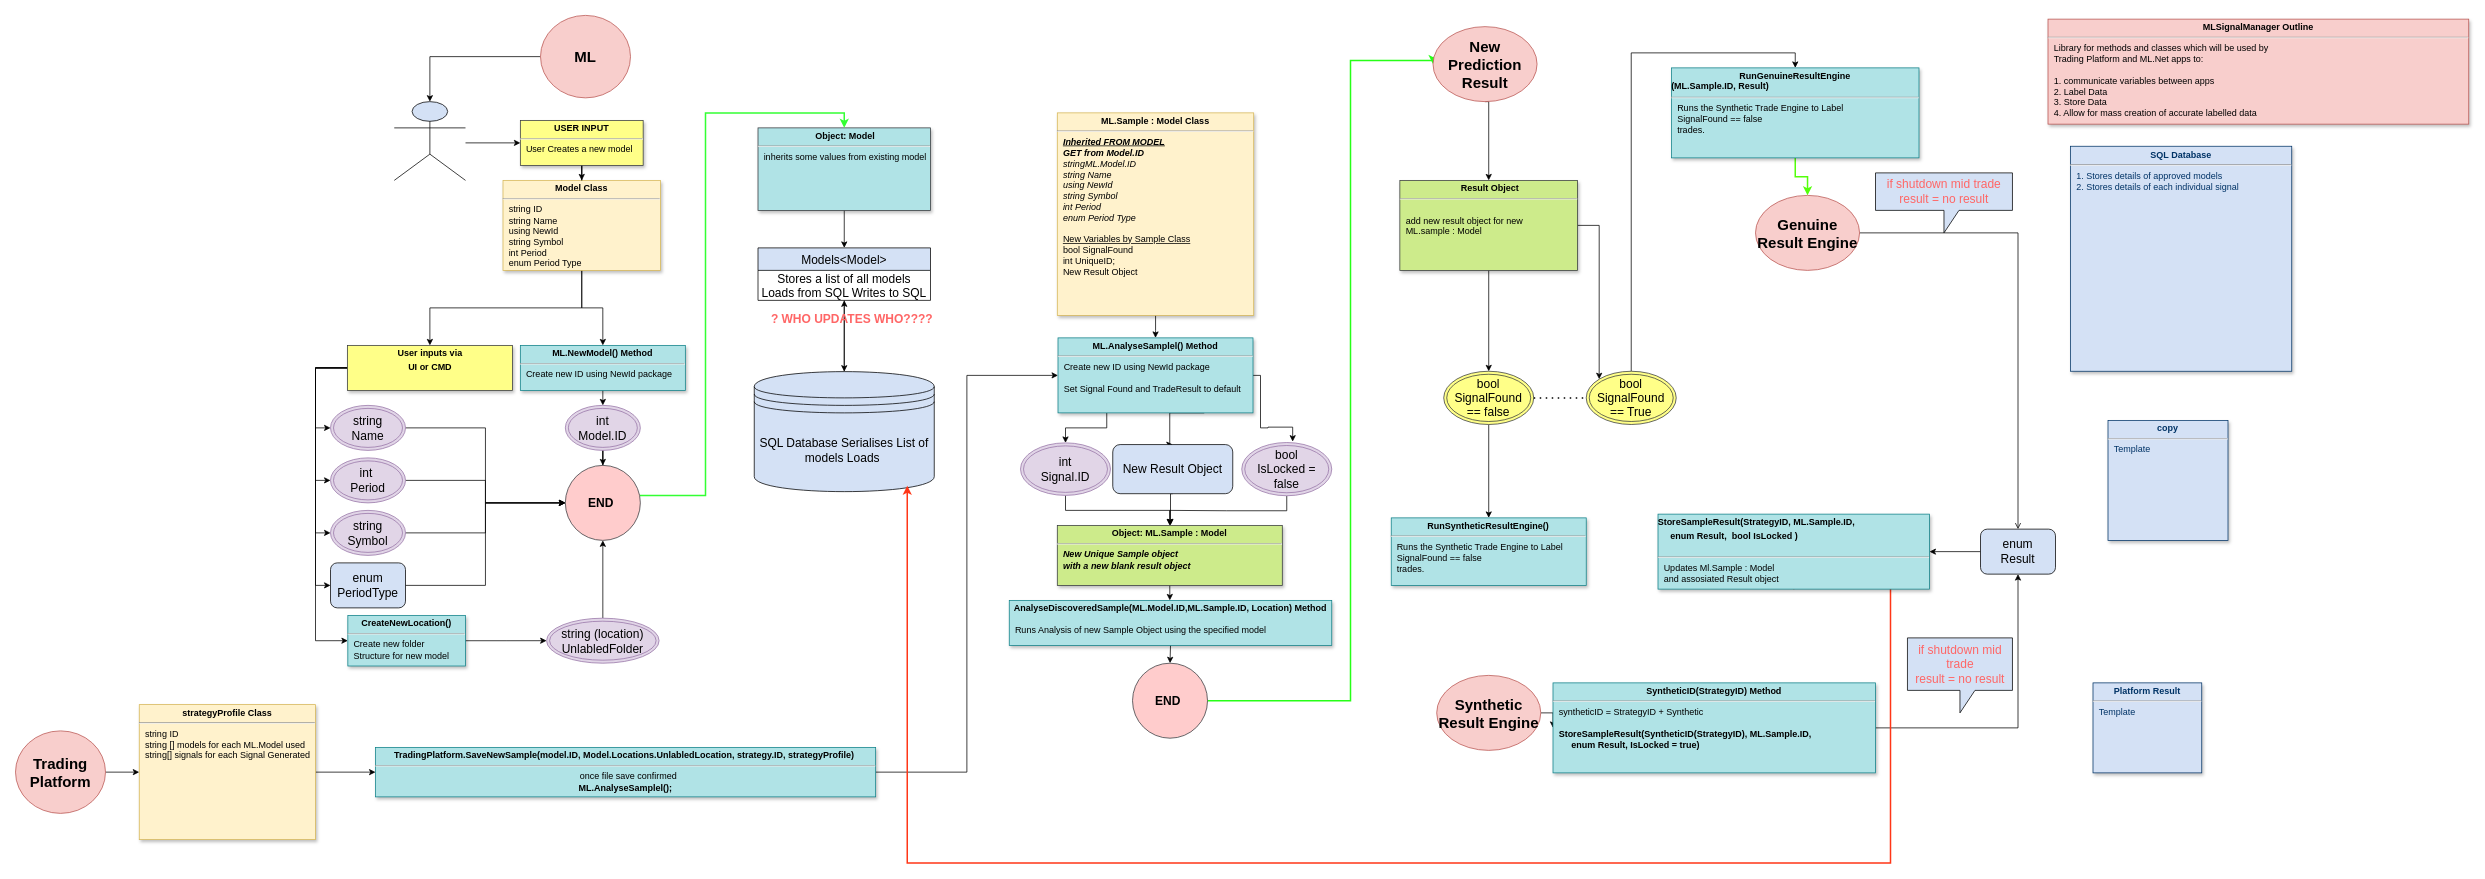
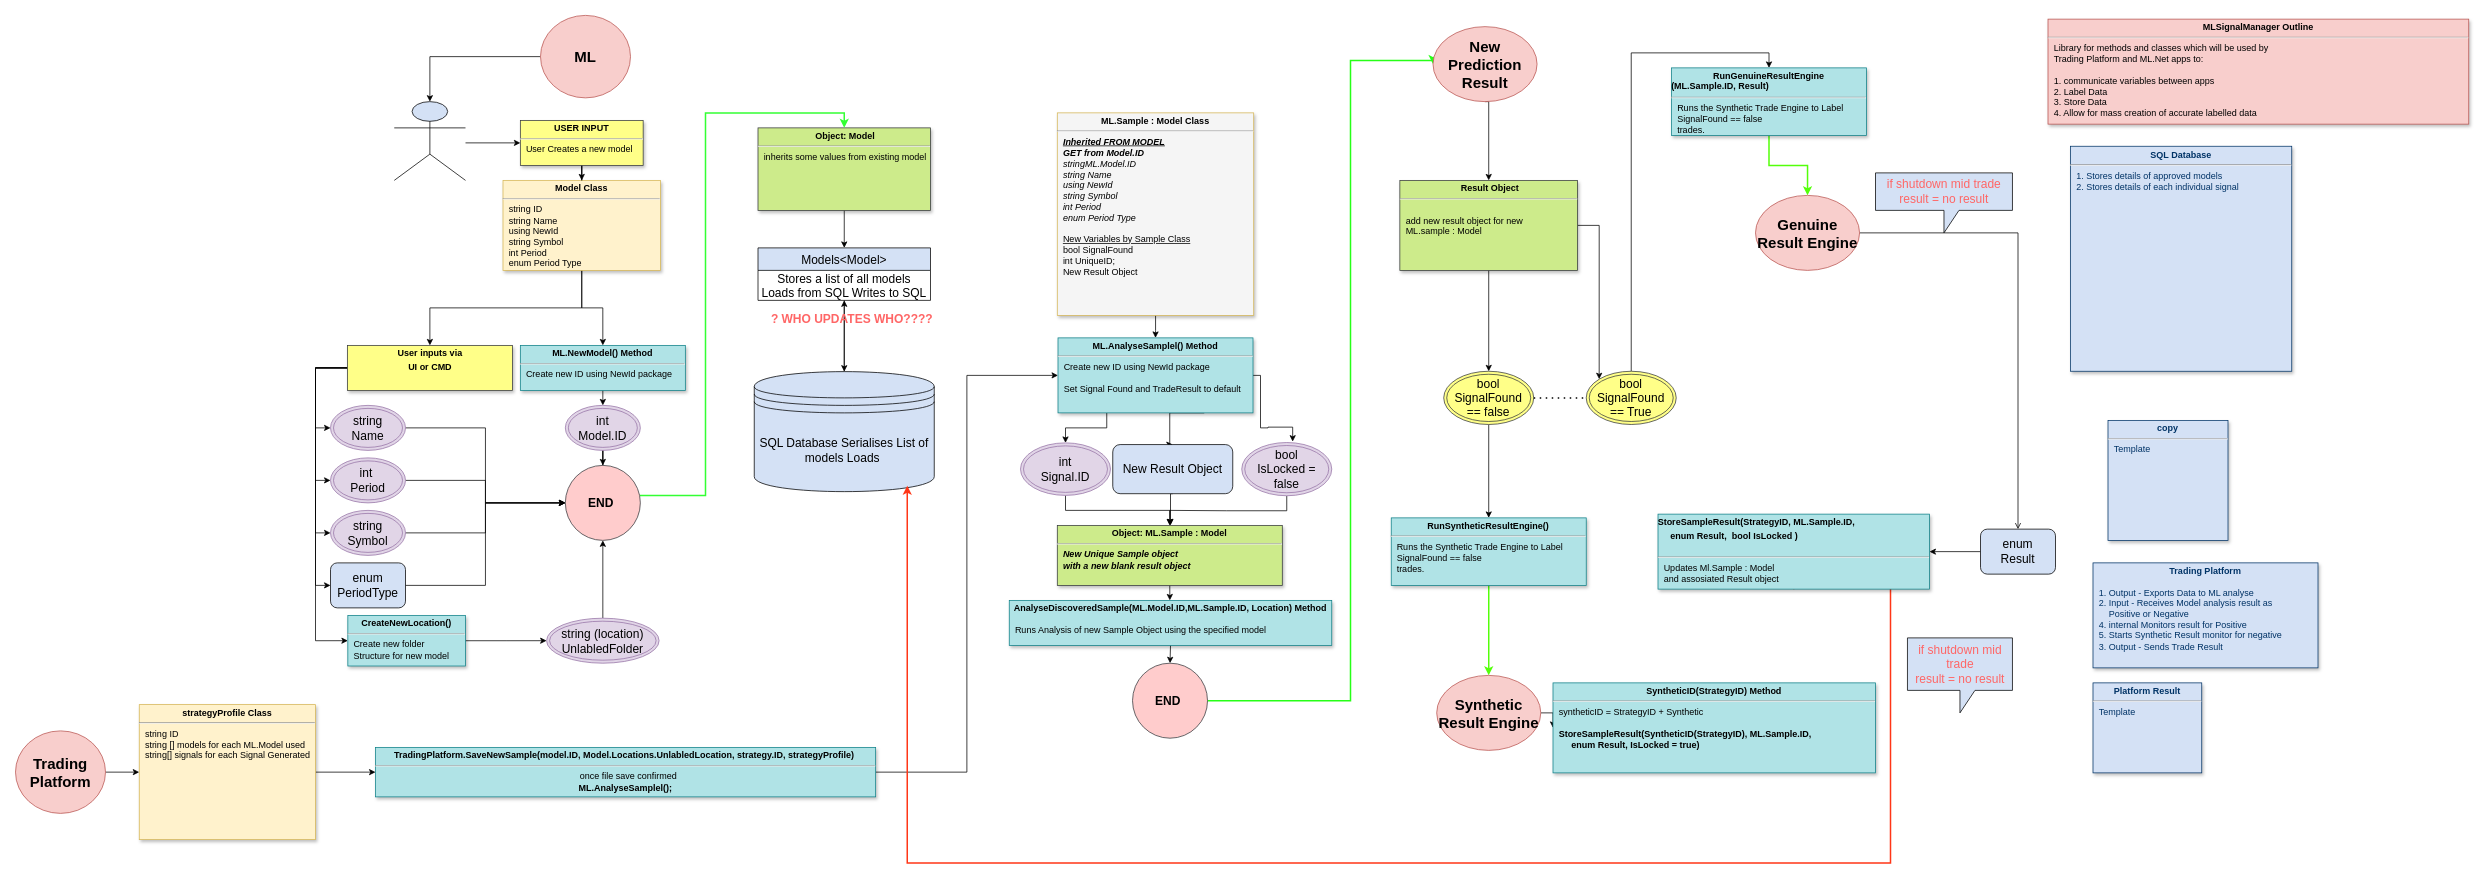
node "RunGenuineResultEngine (ML.Sample.ID, Result)Runs the Synthetic Trade Engine to Label SignalFound == false trades.": size 248x90 -> 195x68
node "Object: Model inherits some values from existing model": fillcolor #b0e3e6 -> #cdeb8b
node "ML.Sample : Model Class Inherited FROM MODEL GET from Model.ID stringML.Model.ID string Name using NewId string Symbol int Period enum Period Type New Variables by Sample Class bool SignalFound int UniqueID; New Result Object": fillcolor #fff2cc -> #f5f5f5
node "Trading Platform 1. Output - Exports Data to ML analyse 2. Input - Receives Model analysis result as Positive or Negative 4. internal Monitors result for Positive 5. Starts Synthetic Result monitor for negative 3. Output - Sends Trade Result": added
edge "RunSyntheticResultEngine() Runs the Synthetic Trade Engine to Label SignalFound == false trades." -> "Synthetic Result Engine": added
edge "SyntheticID(StrategyID) Method syntheticID = StrategyID + Synthetic StoreSampleResult(SyntheticID(StrategyID), ML.Sample.ID, enum Result, IsLocked = true)" -> "enum Result": removed
